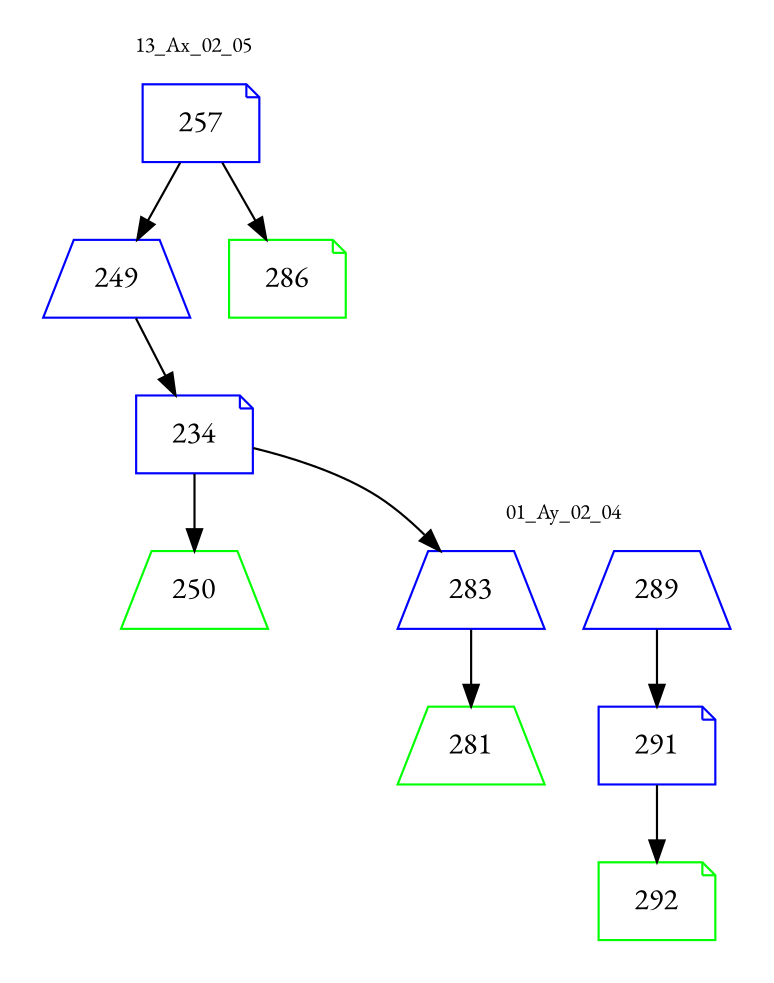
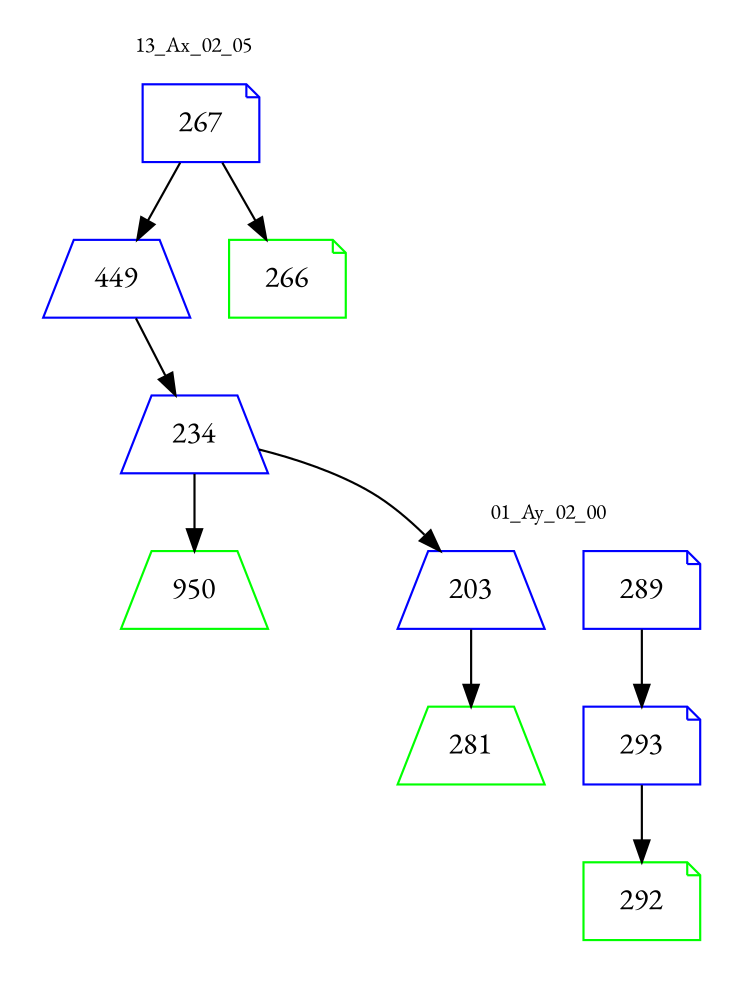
node "257": label "257" -> "267"
node "249": label "249" -> "449"
node "286": label "286" -> "266"
node "234": shape note -> trapezium
cluster "01_Ay_02_04": label "01_Ay_02_04" -> "01_Ay_02_00"
node "250": label "250" -> "950"
node "283": label "283" -> "203"
node "289": shape trapezium -> note
node "291": label "291" -> "293"
